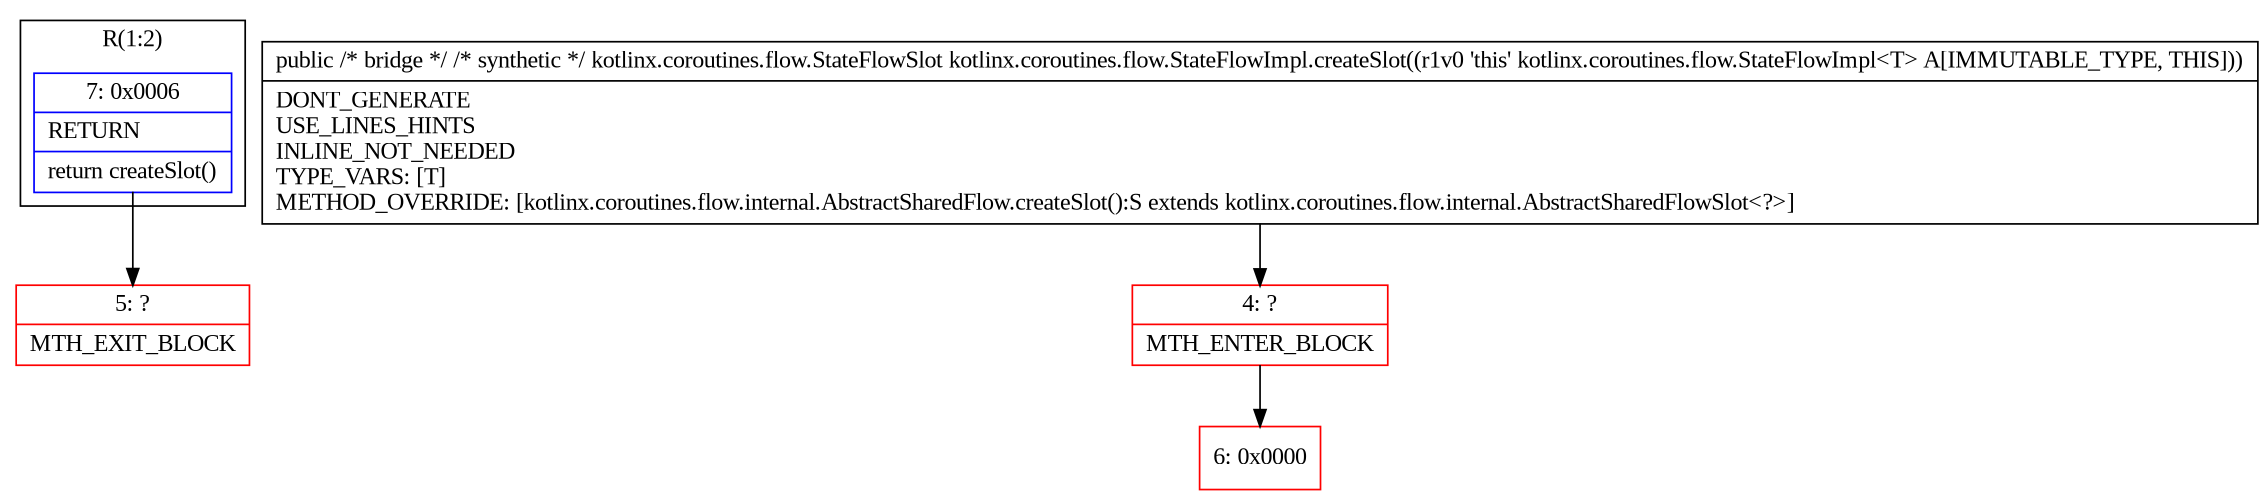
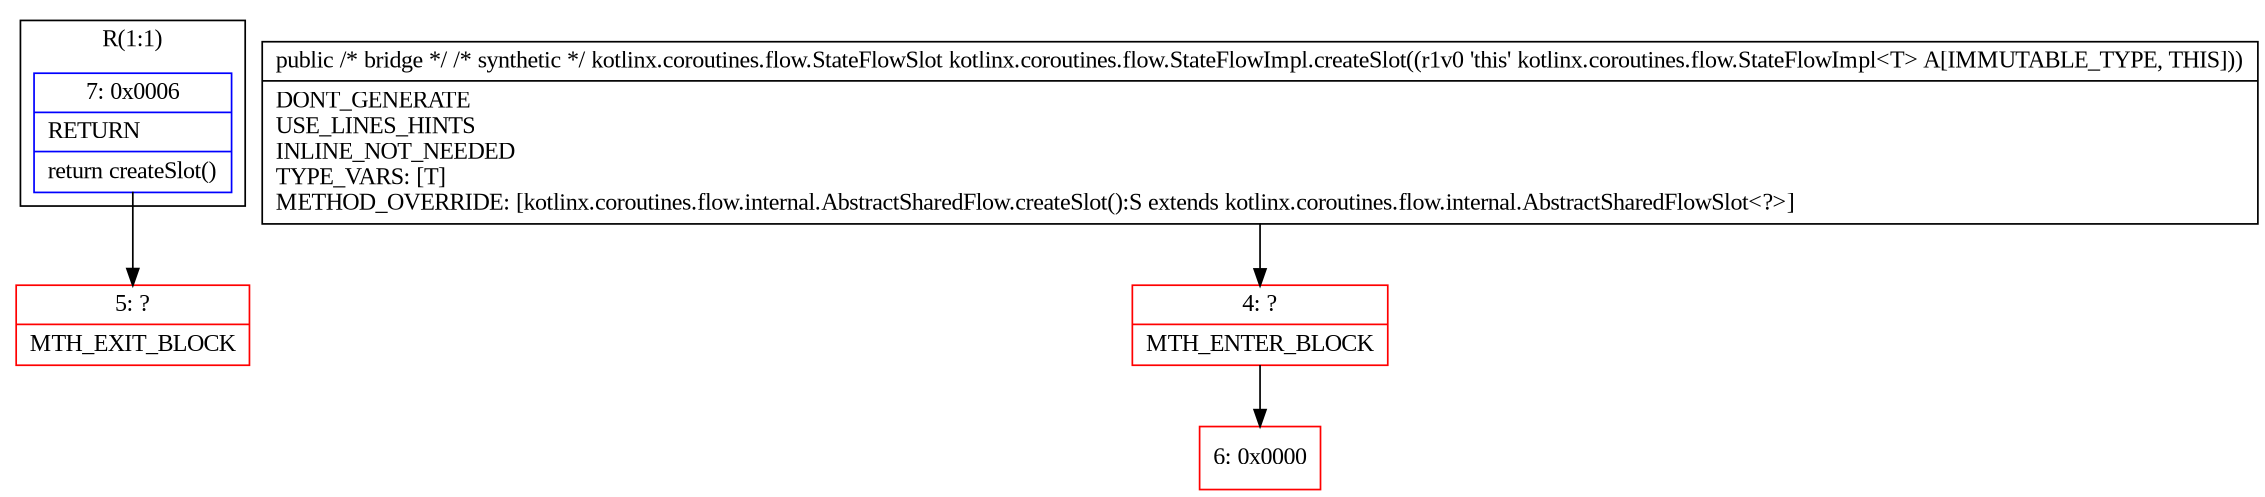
cluster "R(1:2)": label "R(1:2)" -> "R(1:1)"
